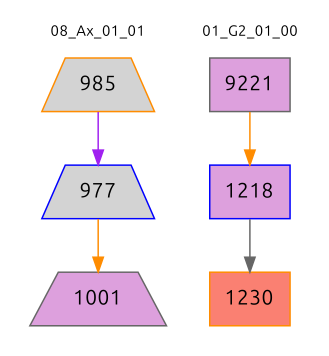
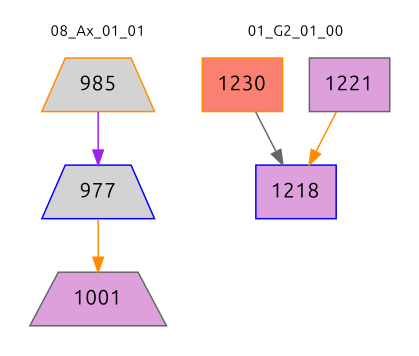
node "9221": label "9221" -> "1221"
edge "1218" -> "1230": reversed
